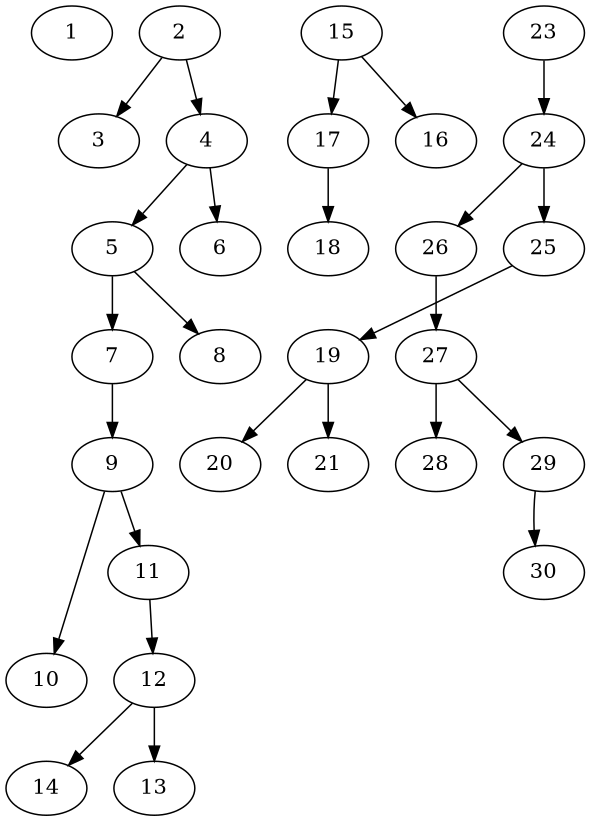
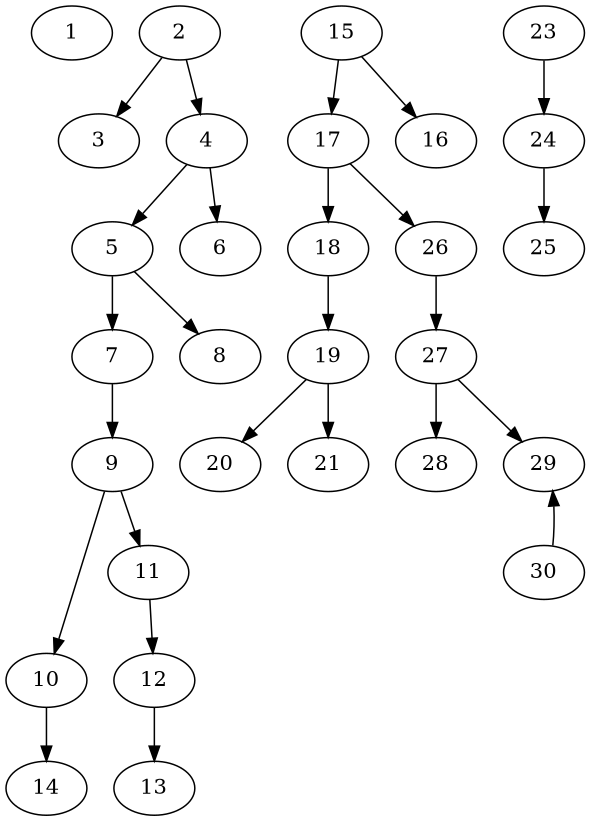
edge "24" -> "26": now "17" -> "26"
edge "25" -> "19": now "18" -> "19"
edge "29" -> "30": reversed
edge "12" -> "14": now "10" -> "14"
